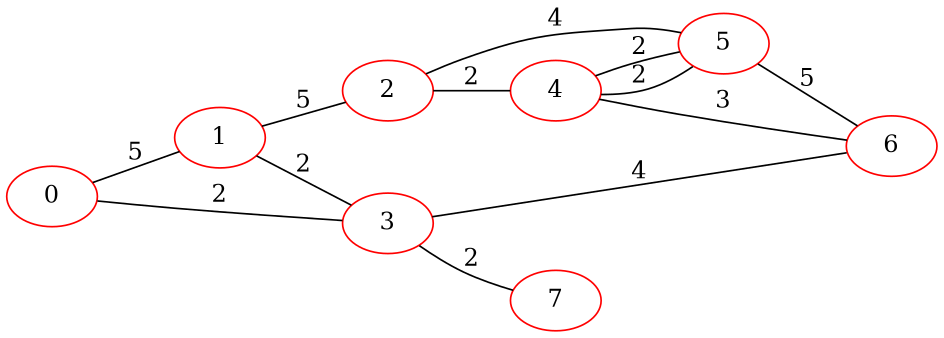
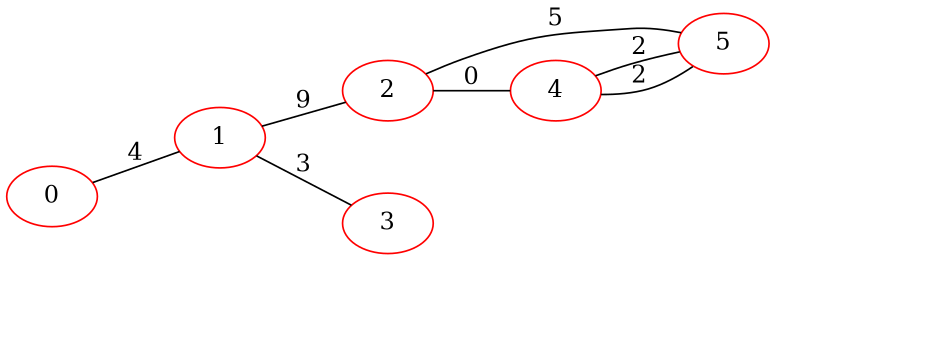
edge "5" -- "2": label "4" -> "5"
edge "2" -- "4": label "2" -> "0"
edge "2" -- "1": label "5" -> "9"
node "6": removed
edge "1" -- "0": label "5" -> "4"
edge "1" -- "3": label "2" -> "3"
edge "0" -- "3": removed, label "2"
node "7": removed
